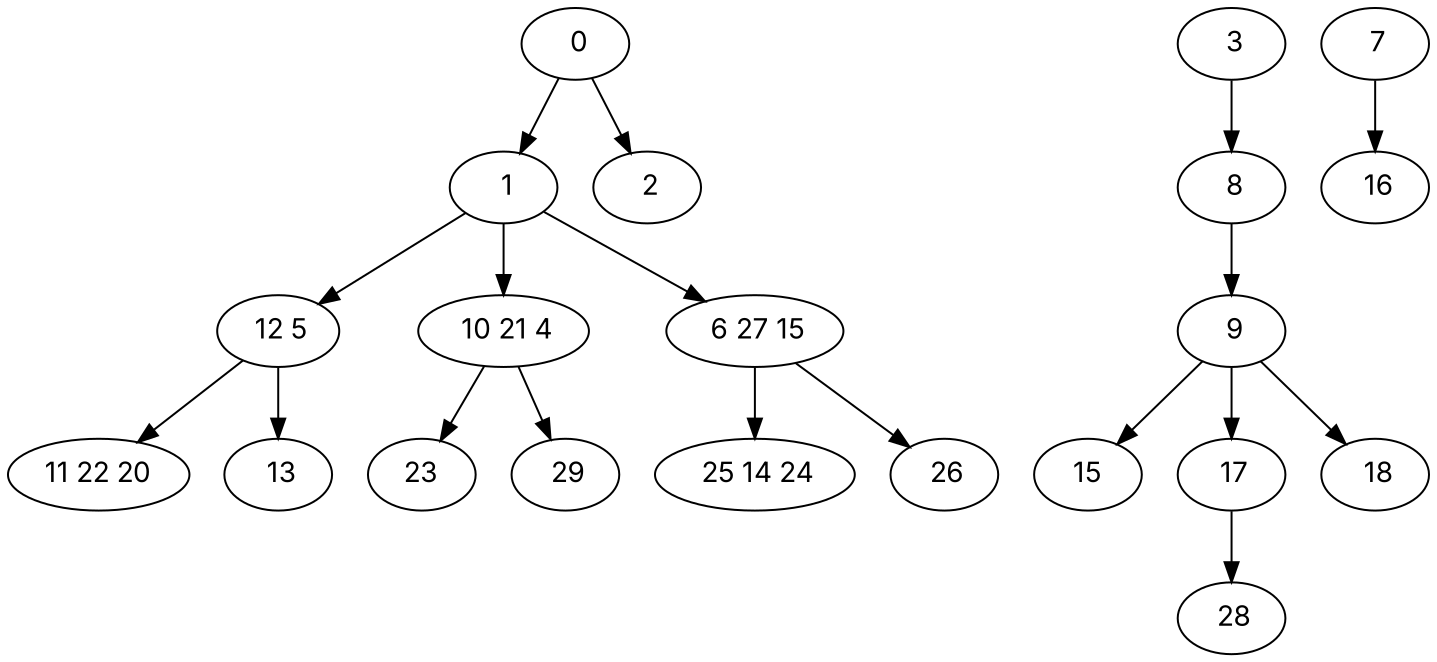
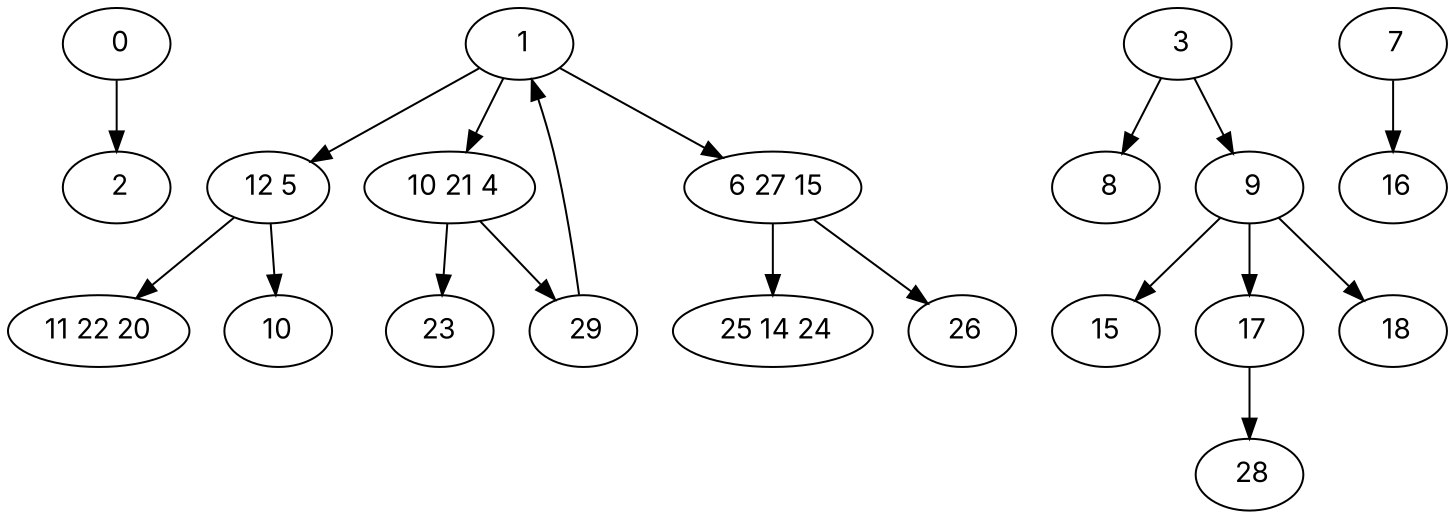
edge "0" -> "1": now "29" -> "1"
edge "8" -> "9": now "3" -> "9"
node "13": label "13" -> "10"
